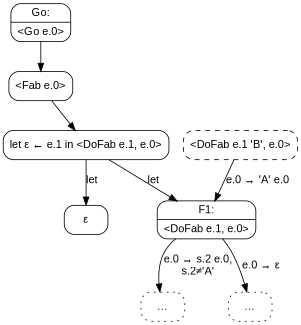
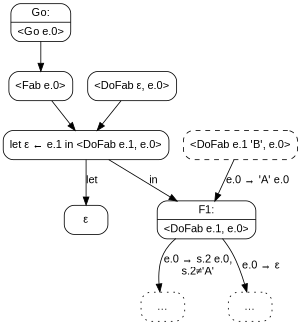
node "<DoFab ε, e.0>": added
edge "let ε ← e.1 in <DoFab e.1, e.0>" -> "F1:": label "let" -> "in"
